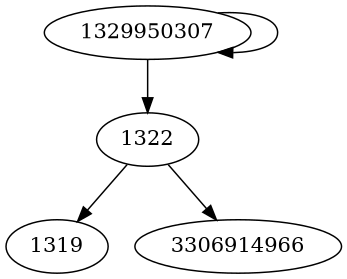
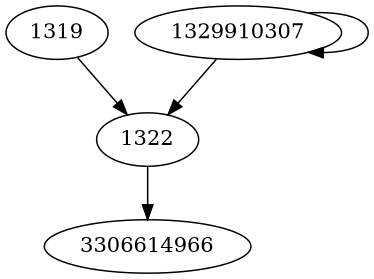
node "1329950307": label "1329950307" -> "1329910307"
edge "1322" -> "1319": reversed
node "3306914966": label "3306914966" -> "3306614966"
